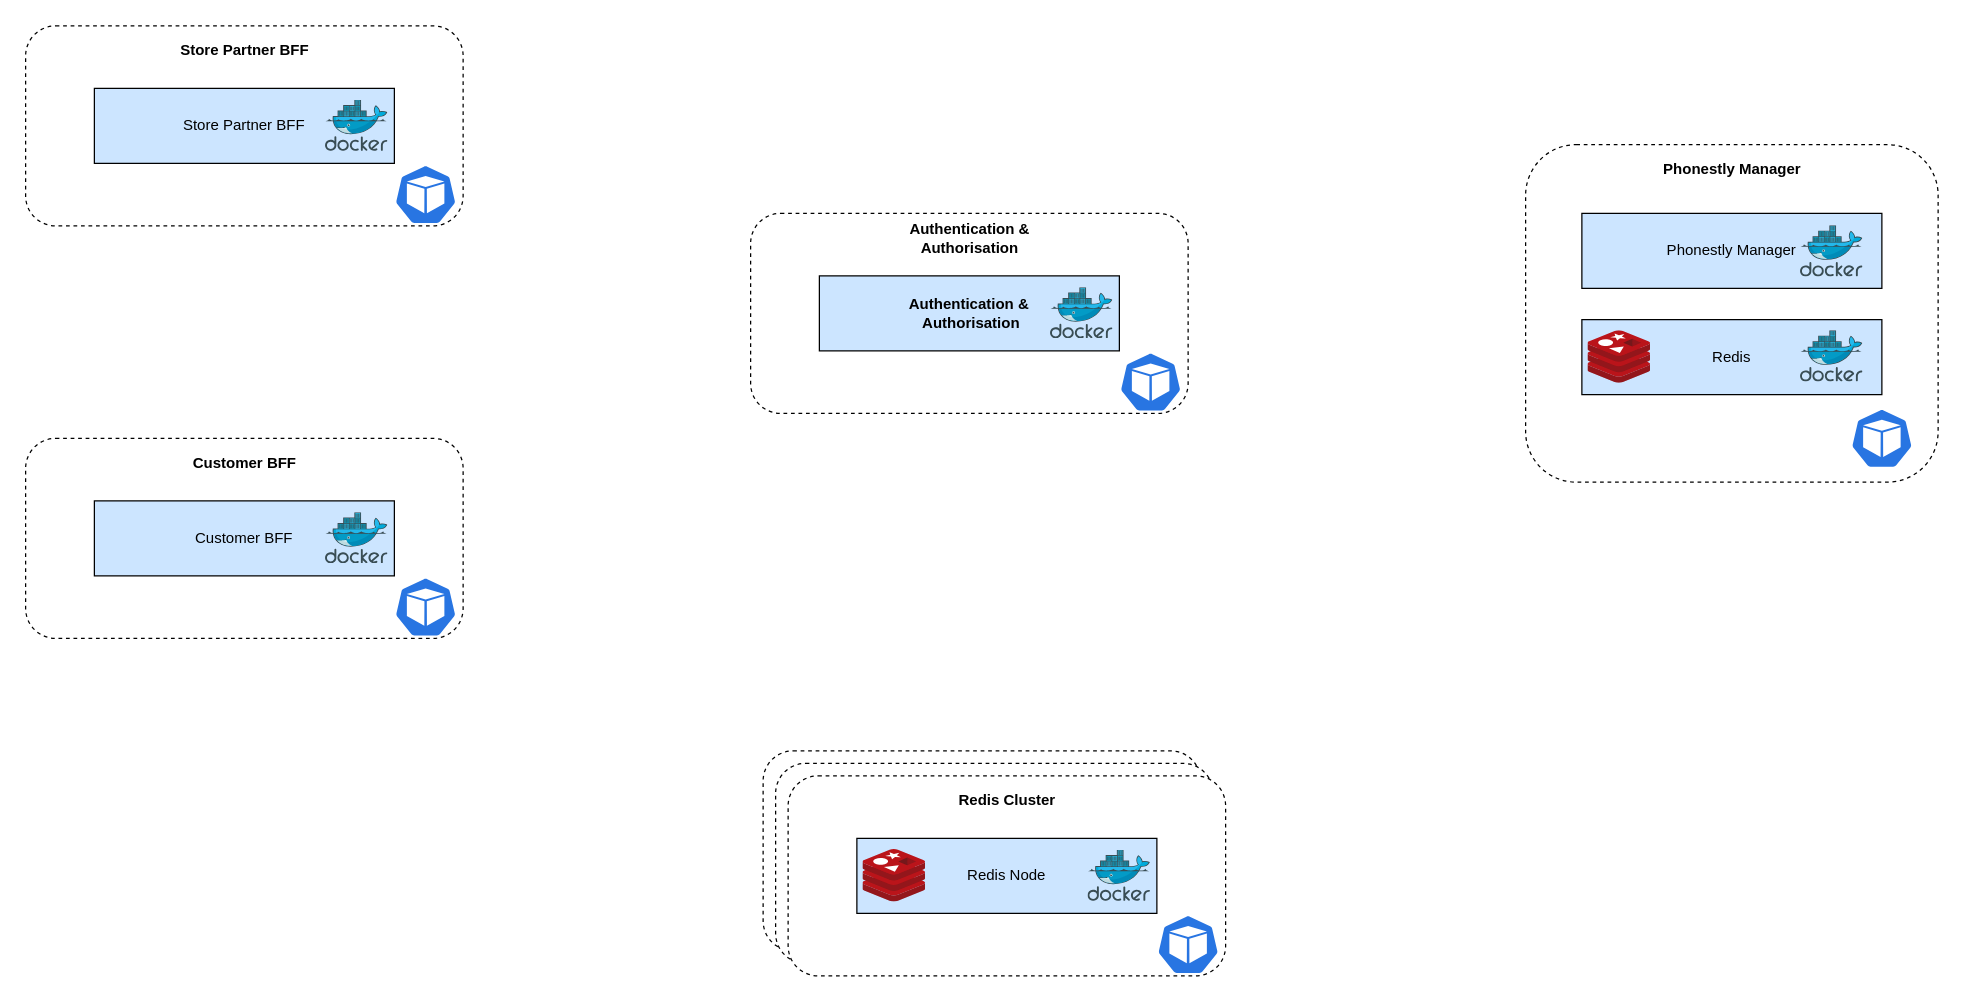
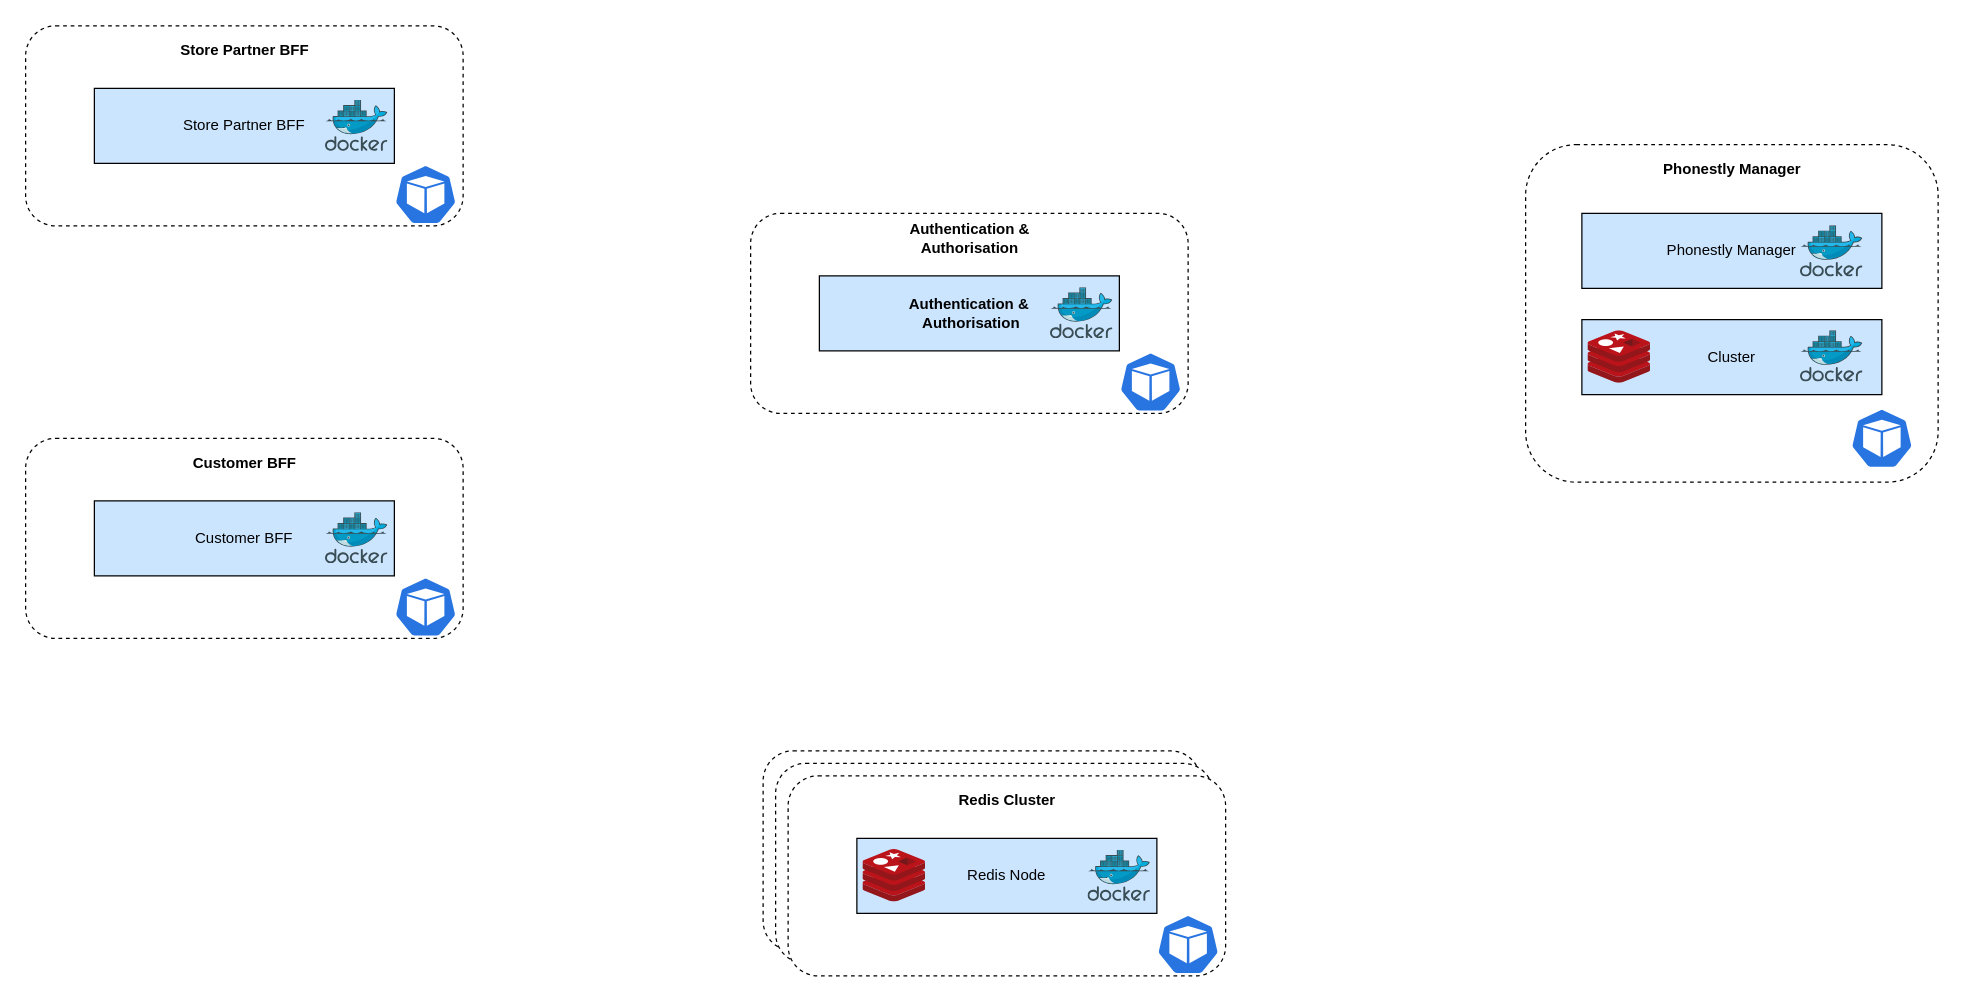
node "Redis": label "Redis" -> "Cluster"
